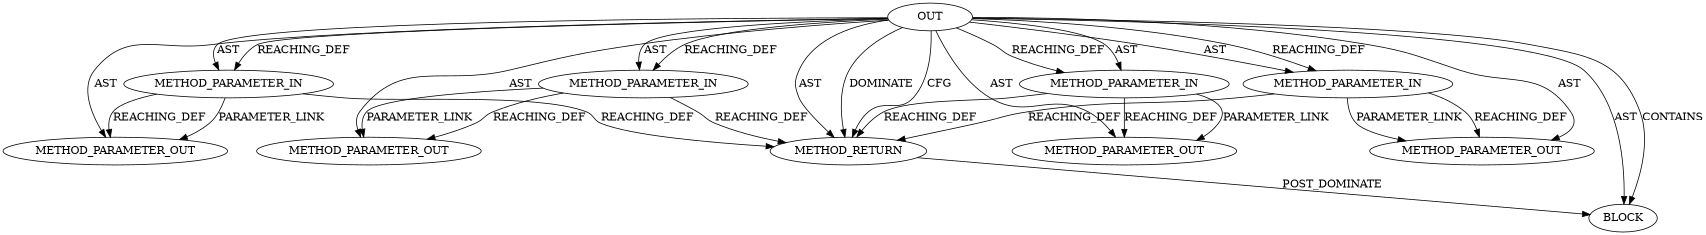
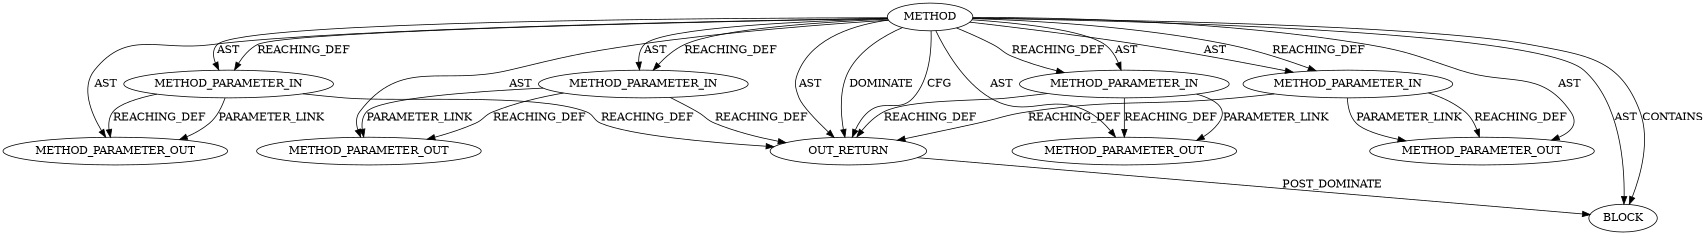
node "OUT": label "OUT" -> "METHOD"
node "METHOD_RETURN": label "METHOD_RETURN" -> "OUT_RETURN"
